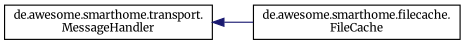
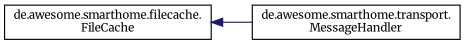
edge "de.awesome.smarthome.filecache. FileCache" -> "de.awesome.smarthome.transport. MessageHandler": reversed
